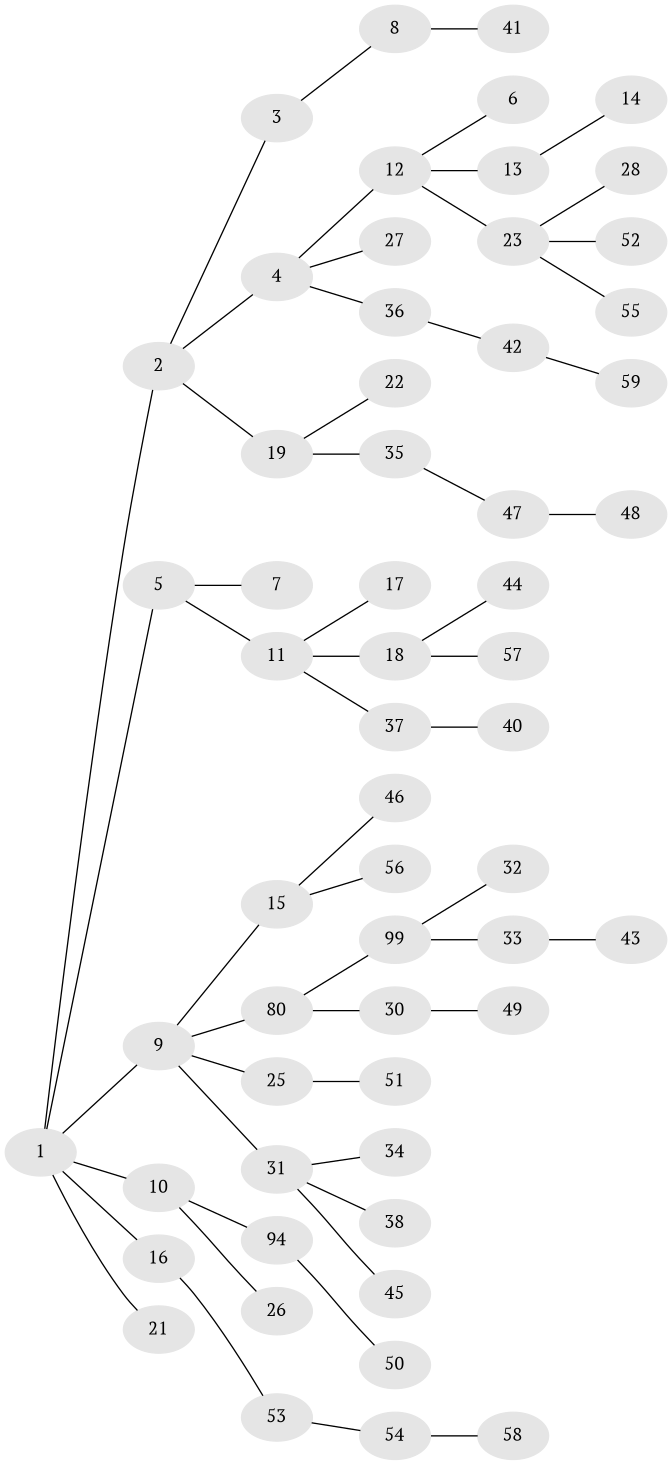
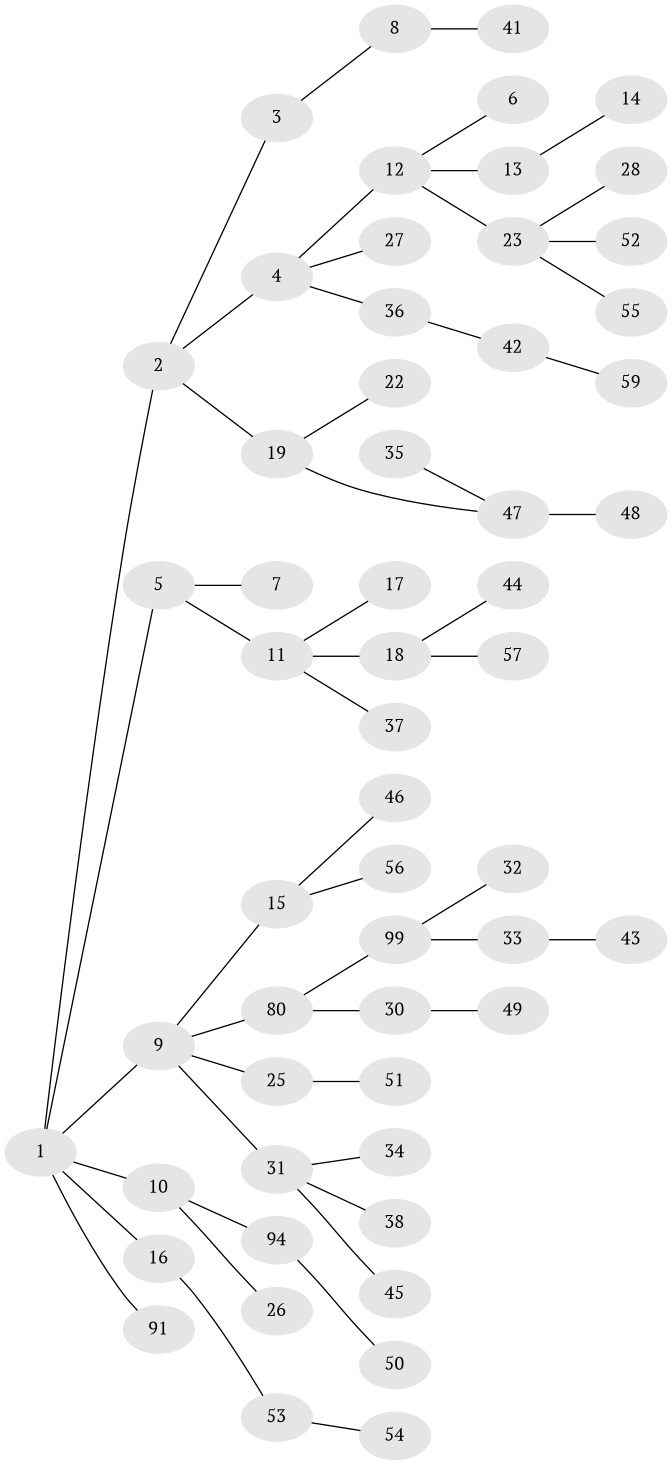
edge "19" -- "35": now "19" -- "47"
node "40": removed
node "21": label "21" -> "91"
node "58": removed
